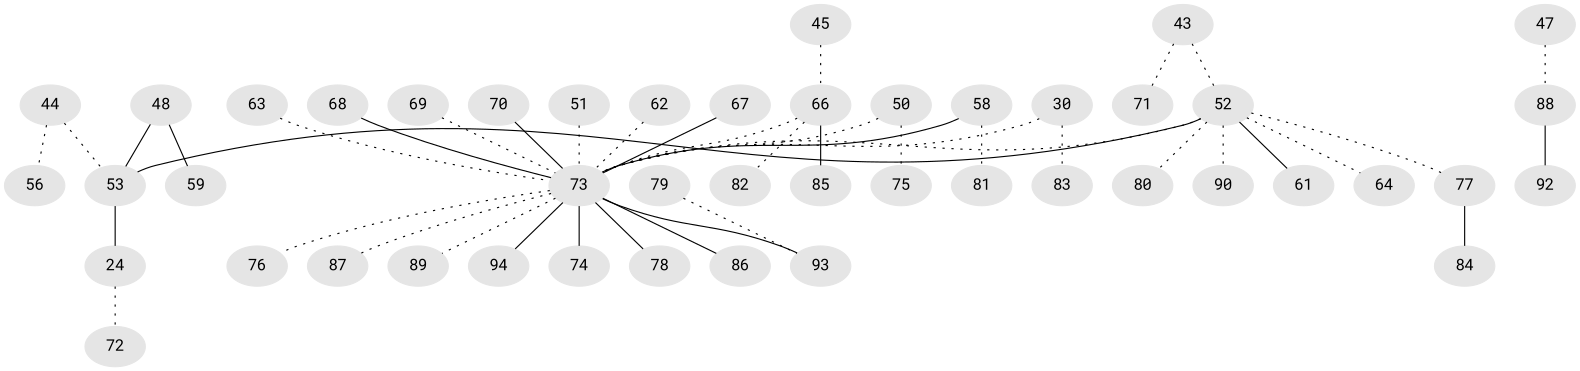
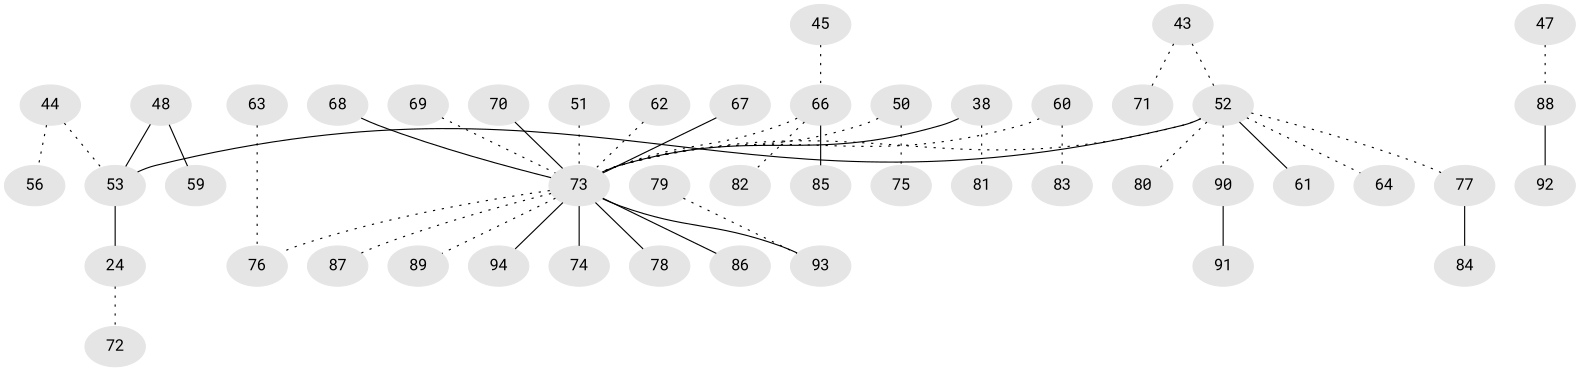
node "58": label "58" -> "38"
node "30": label "30" -> "60"
edge "63" -- "73": now "63" -- "76"
node "91": added
